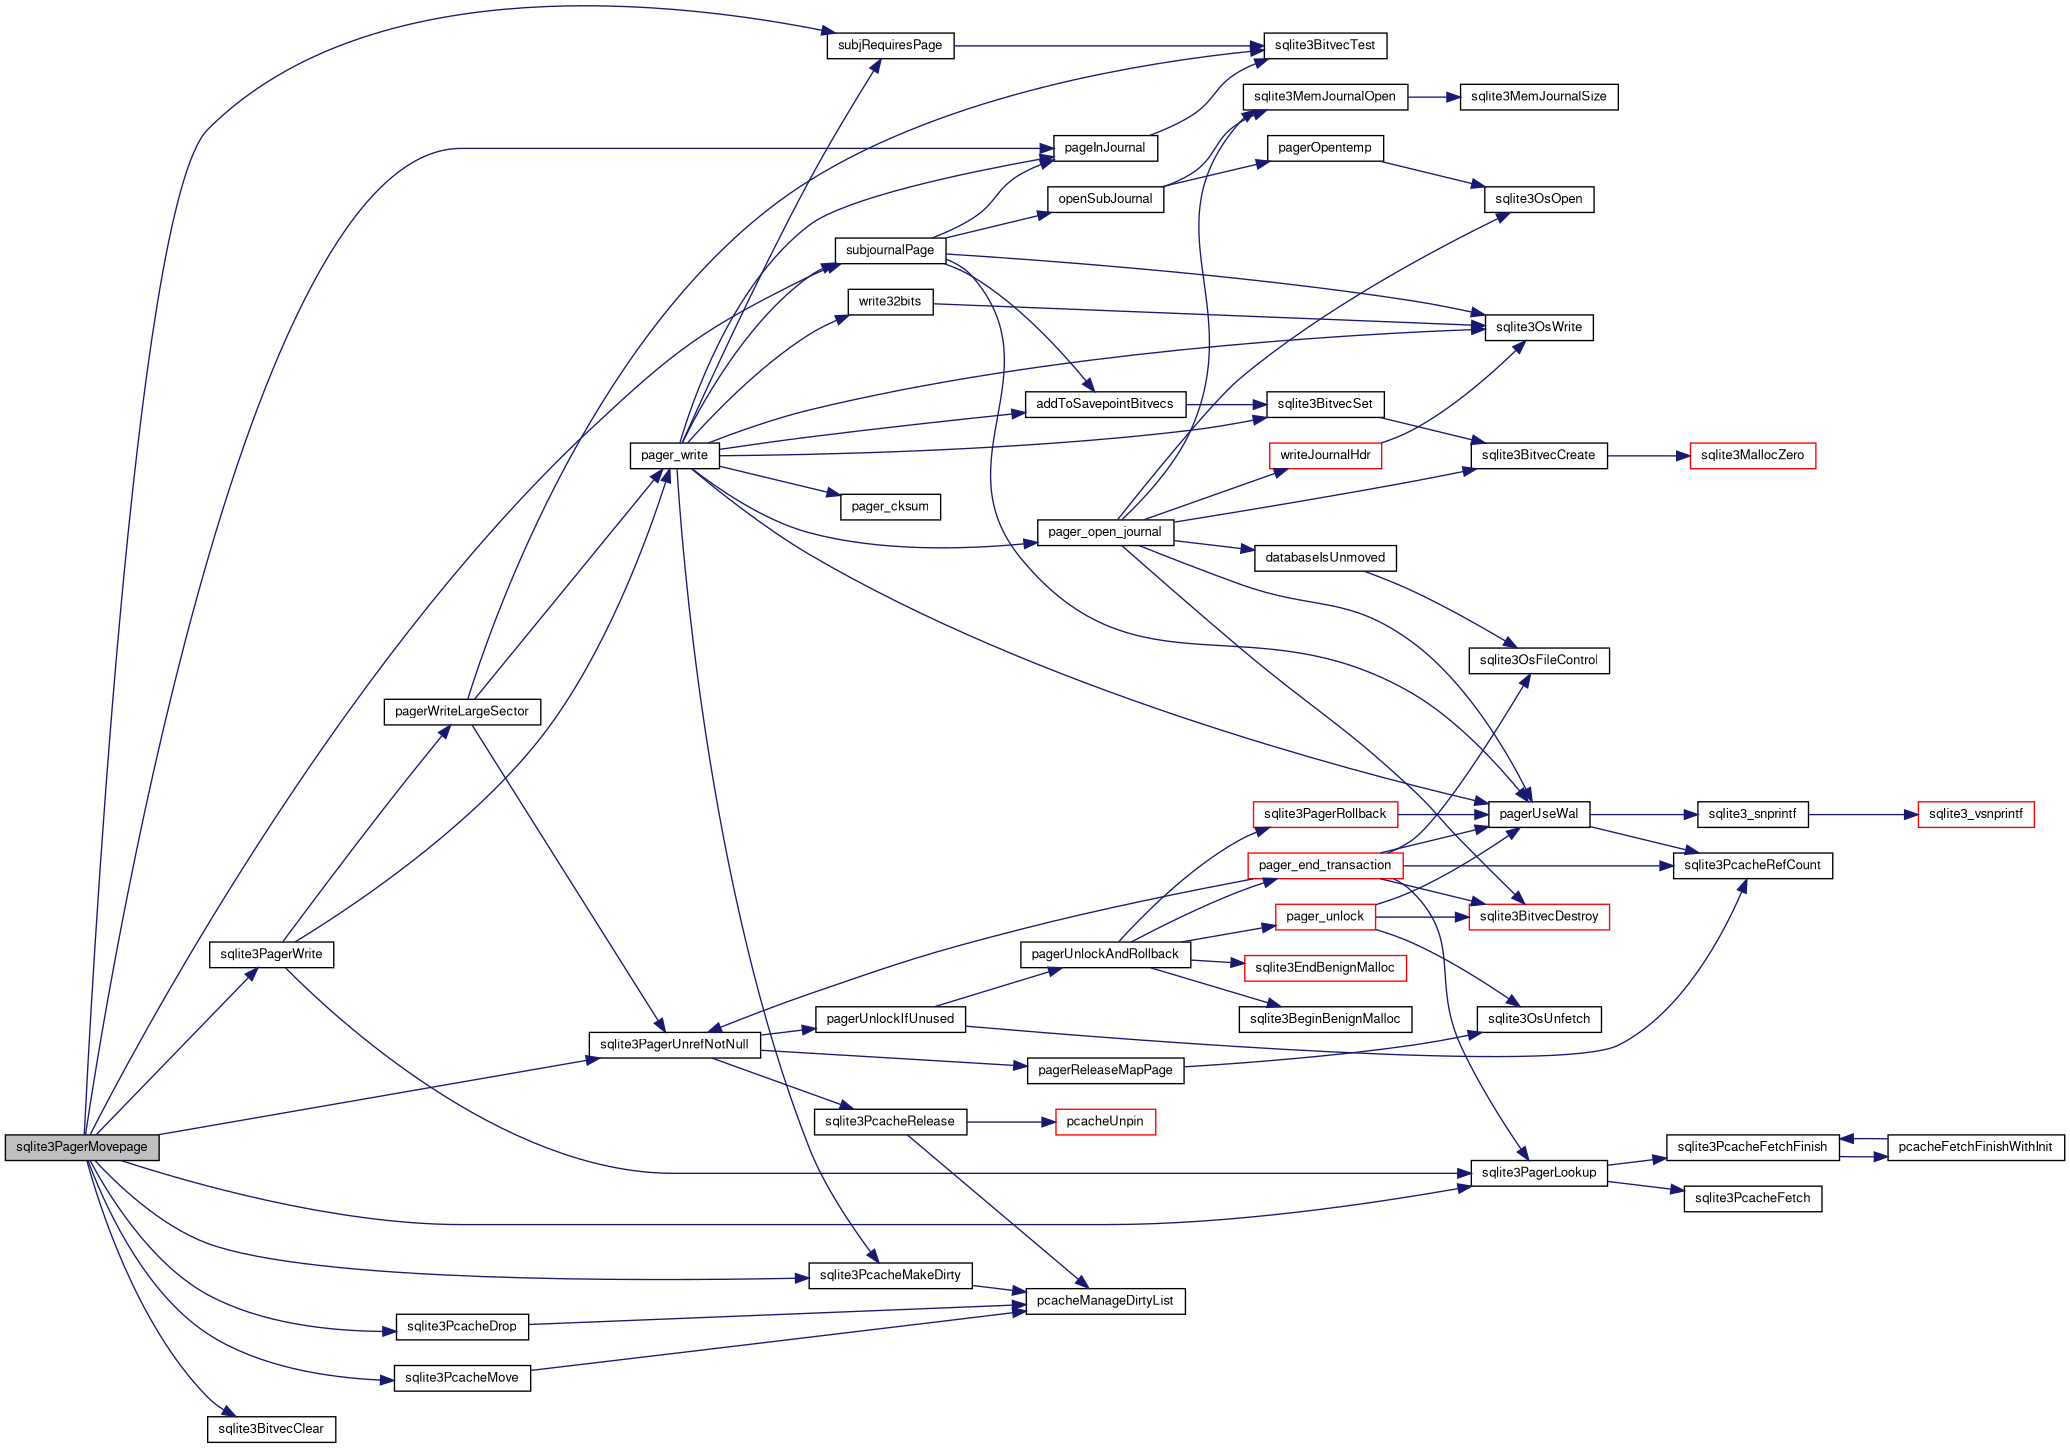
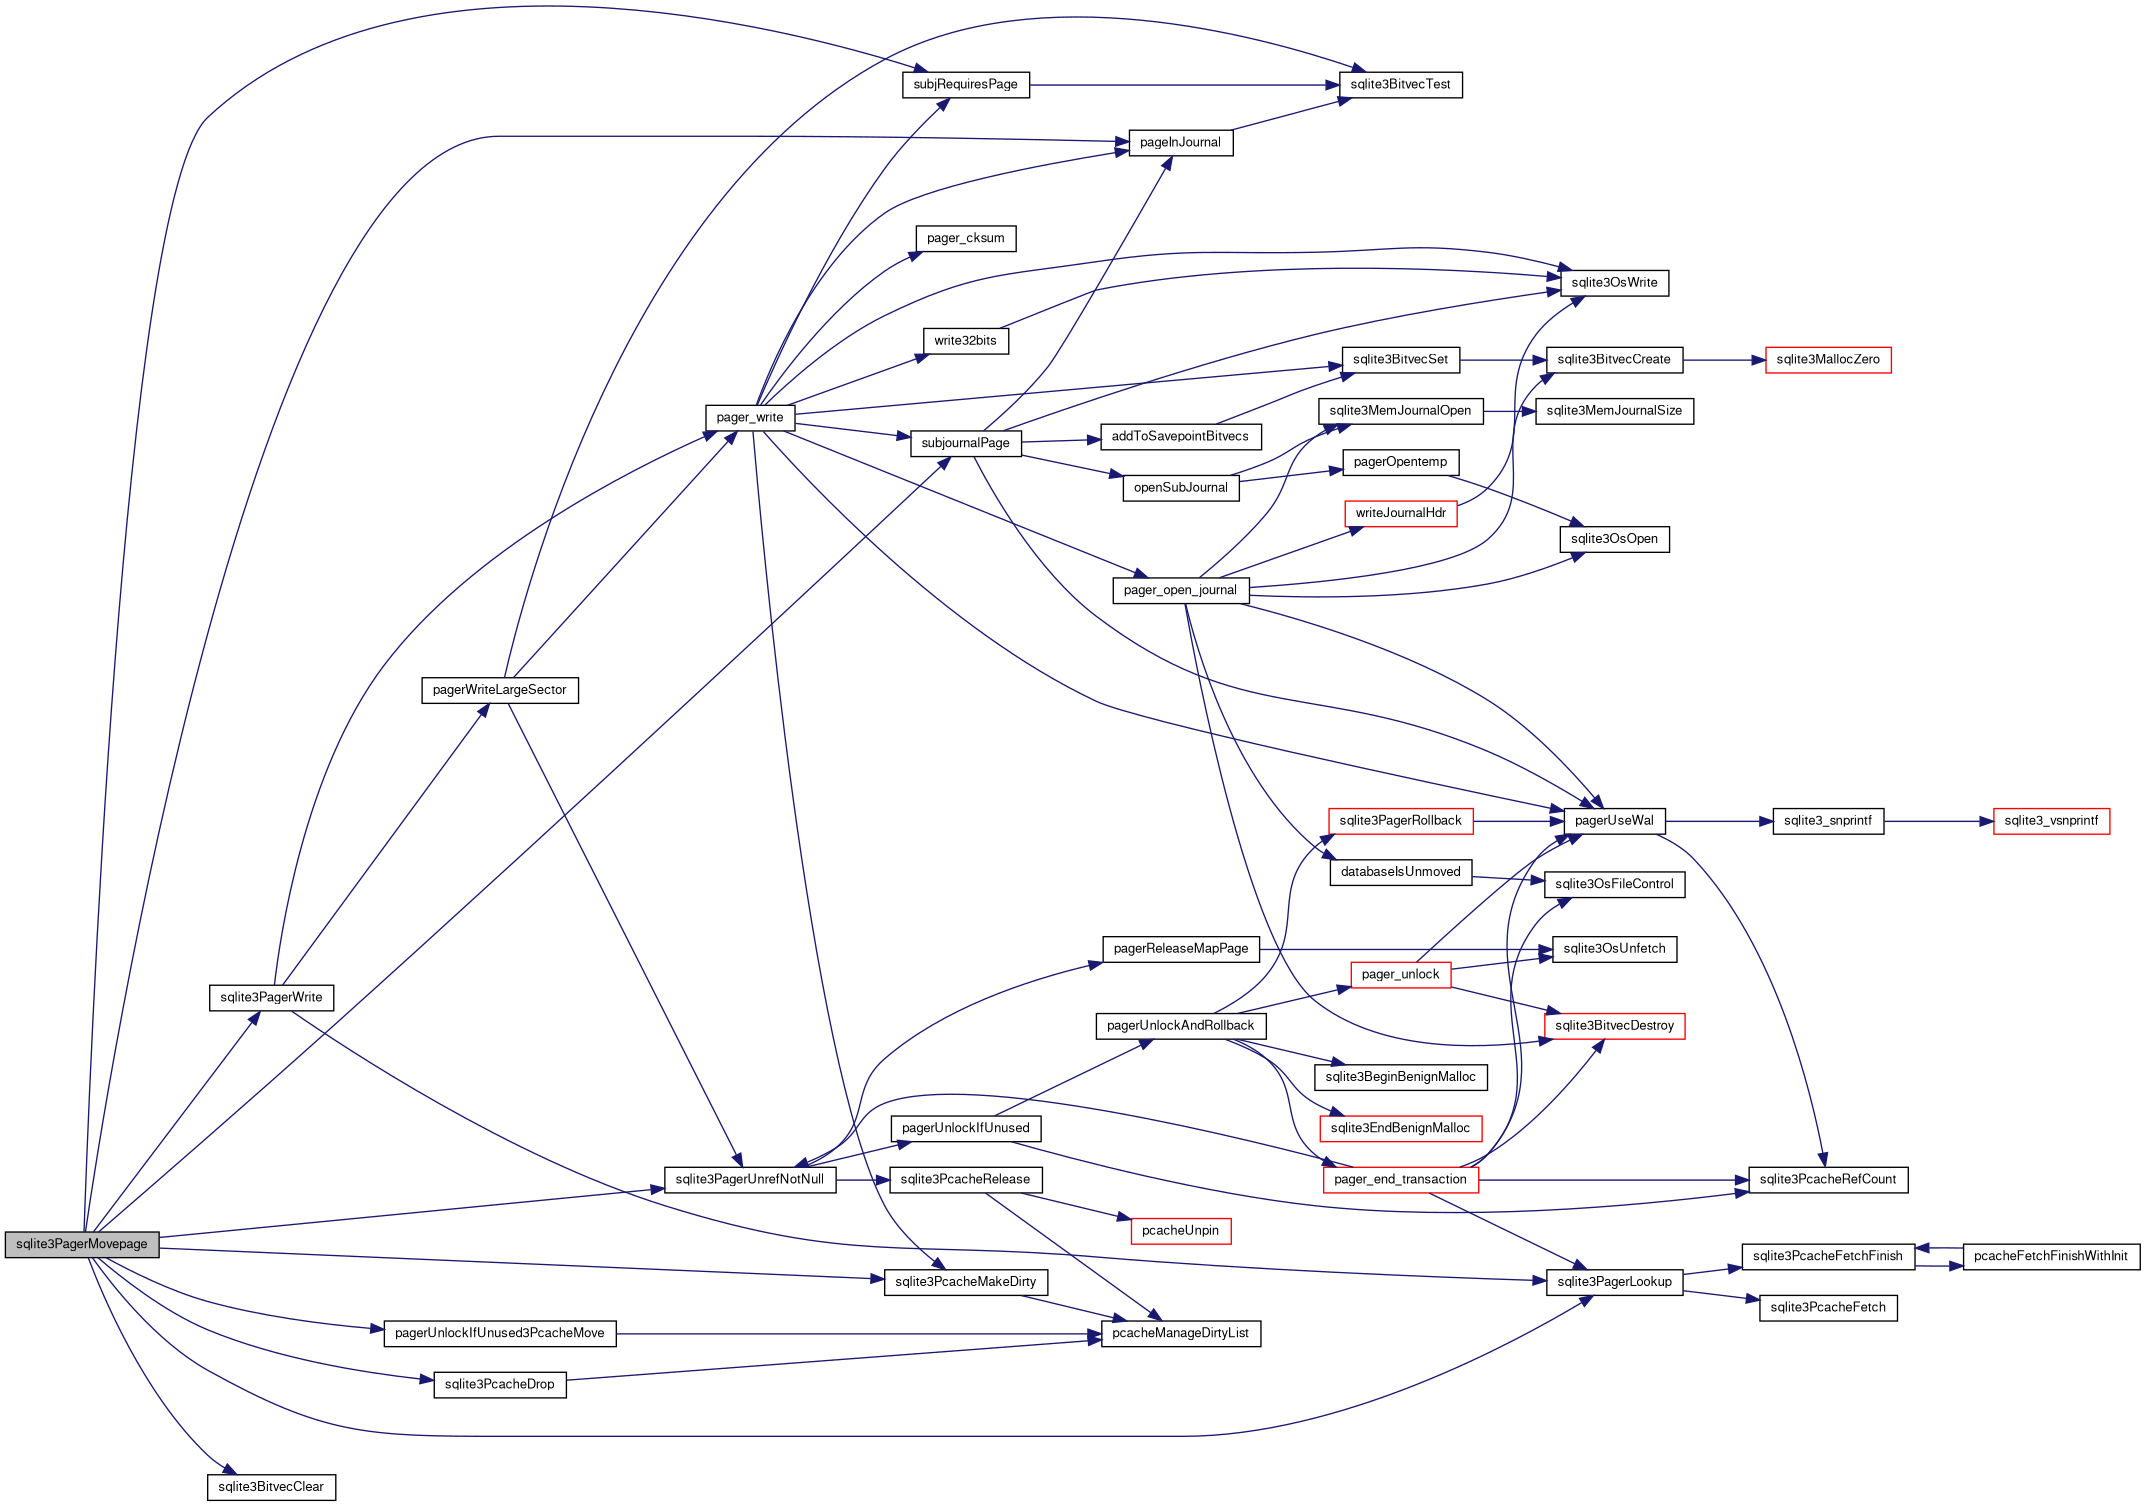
edge "pager_write" -> "addToSavepointBitvecs": removed
node "sqlite3PcacheMove": label "sqlite3PcacheMove" -> "pagerUnlockIfUnused3PcacheMove"
